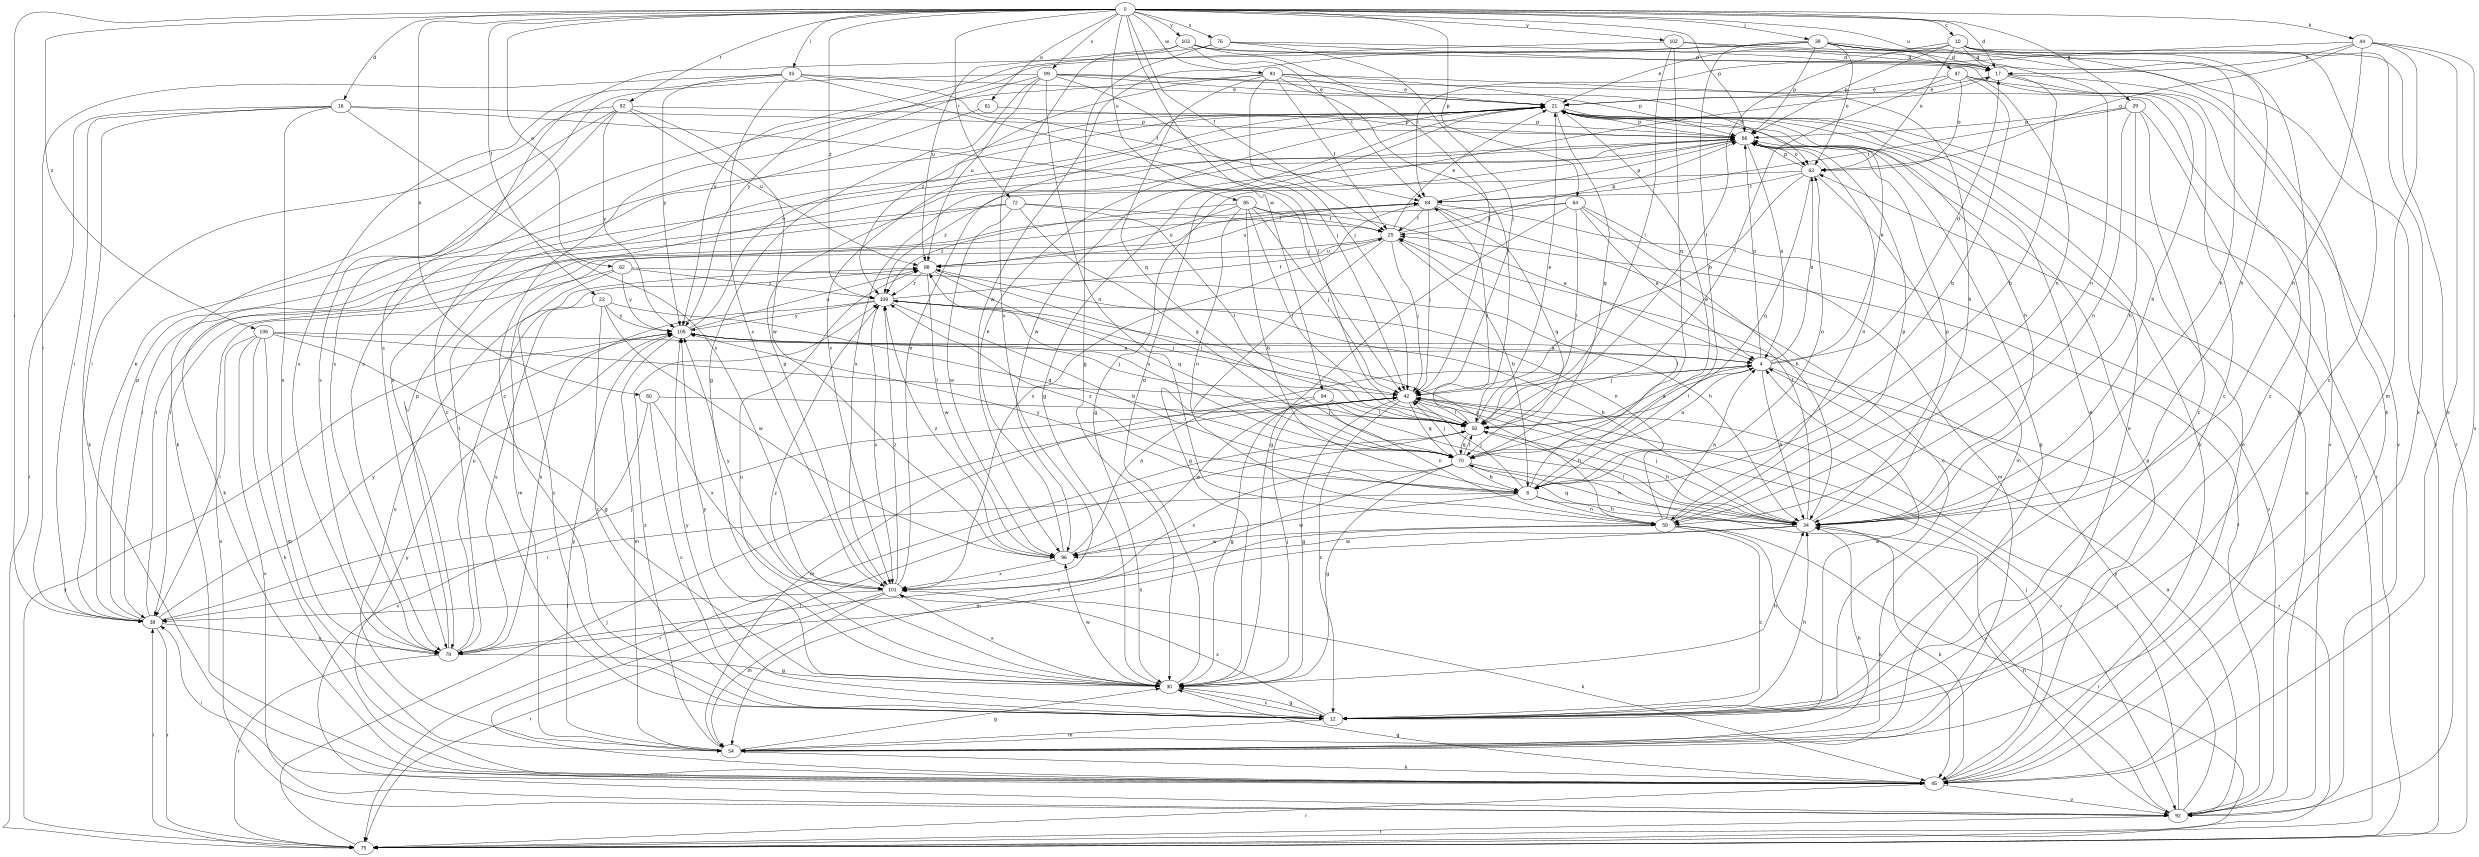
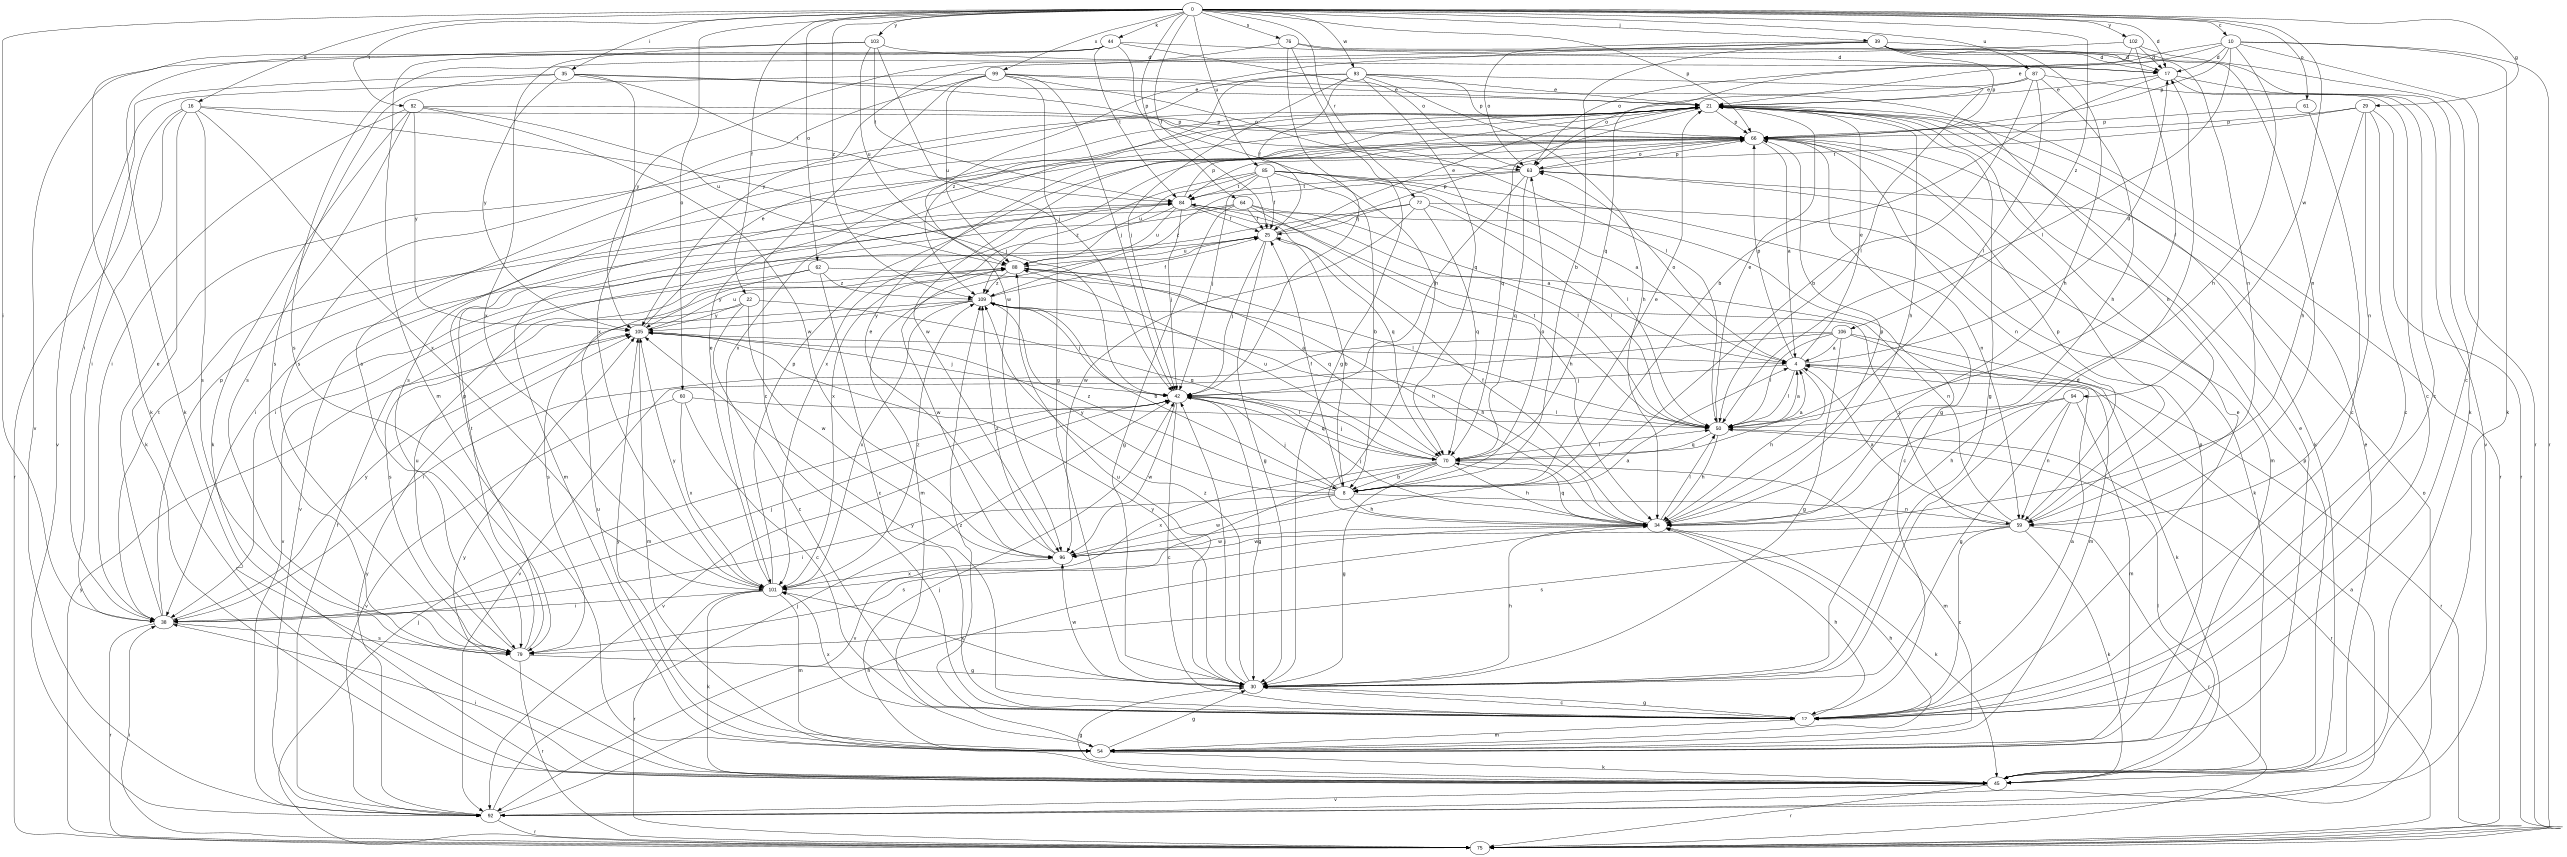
edge "85" -> "84": added, label "t"
